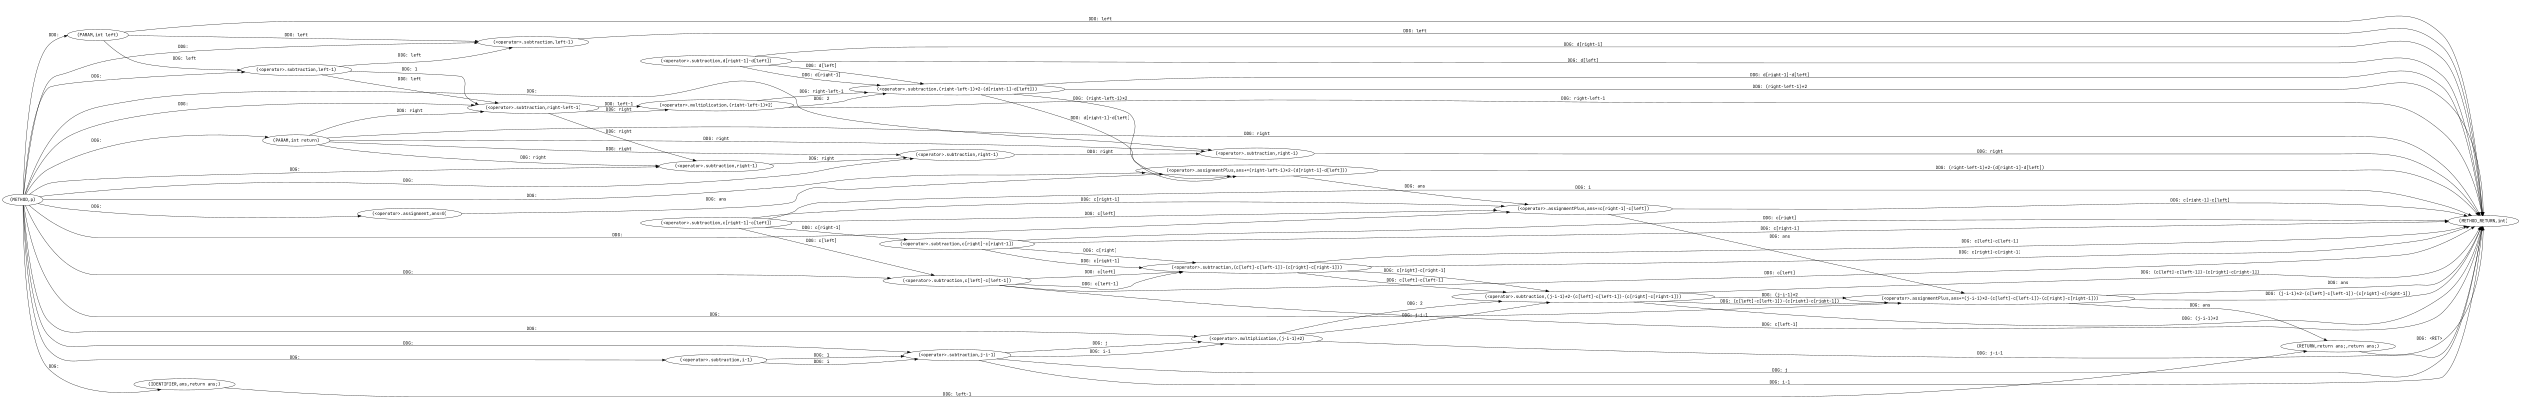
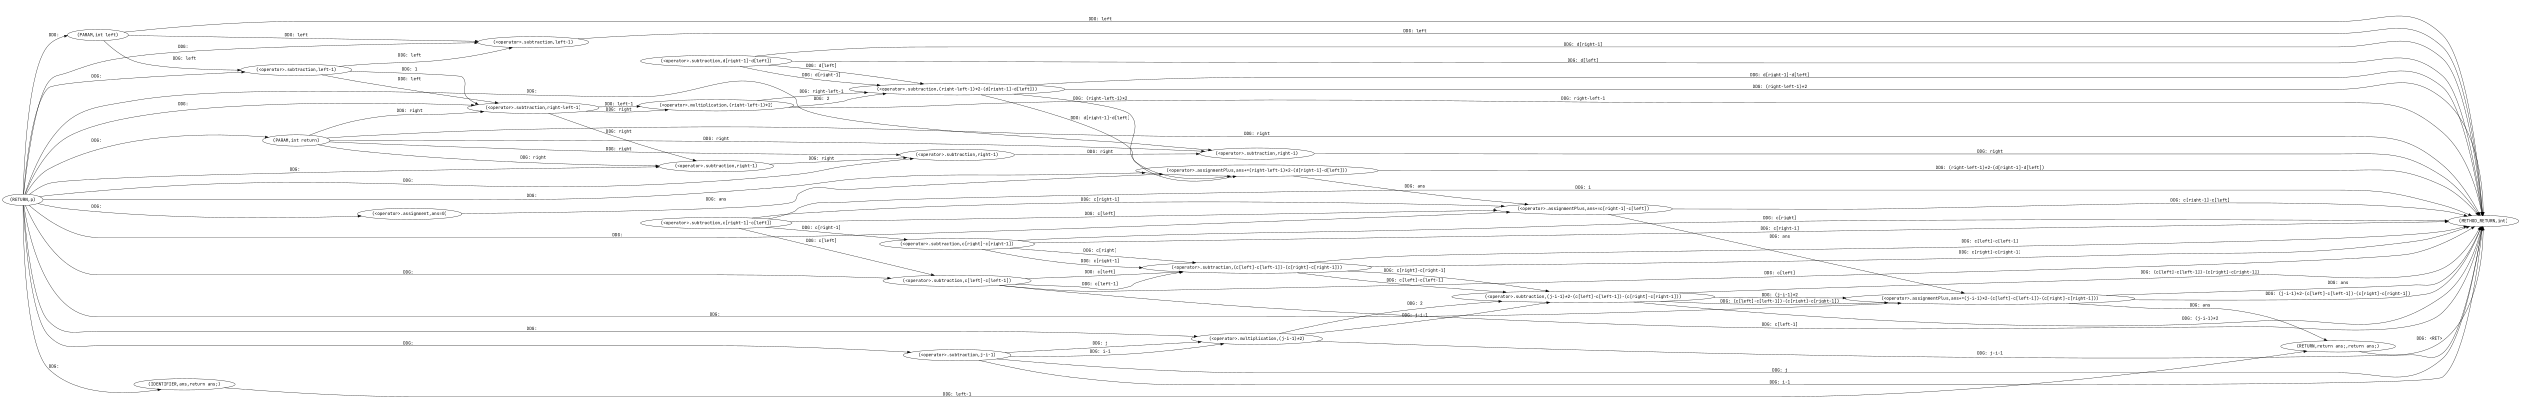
node "(METHOD,p)": label "(METHOD,p)" -> "(RETURN,p)"
node "(<operator>.subtraction,i-1)": removed
